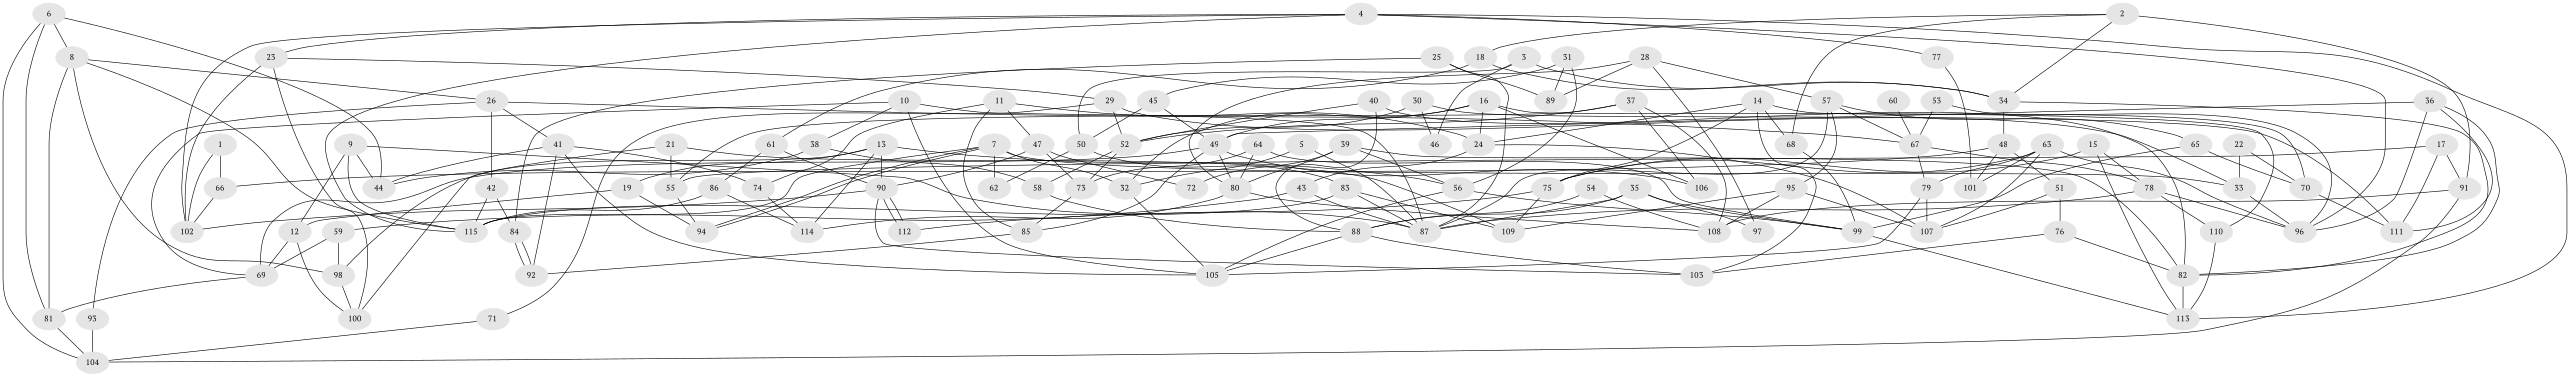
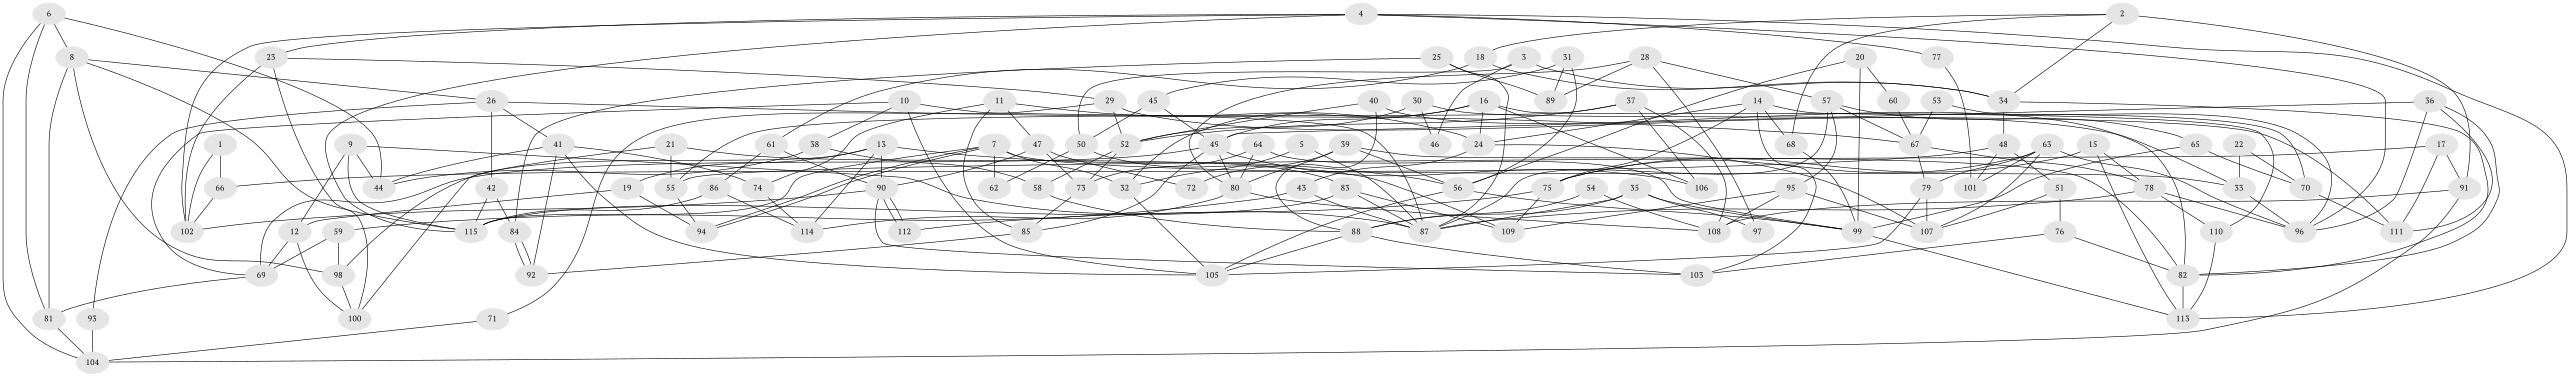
node "20": added
